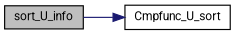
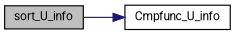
node "Cmpfunc_U_sort": label "Cmpfunc_U_sort" -> "Cmpfunc_U_info"
